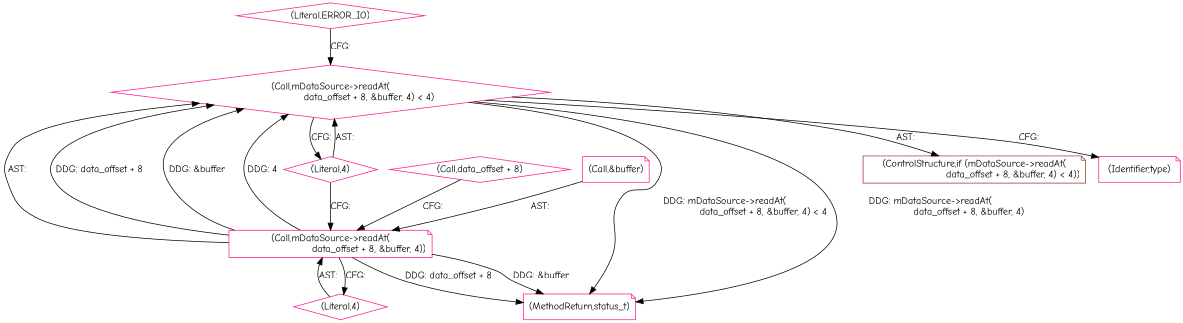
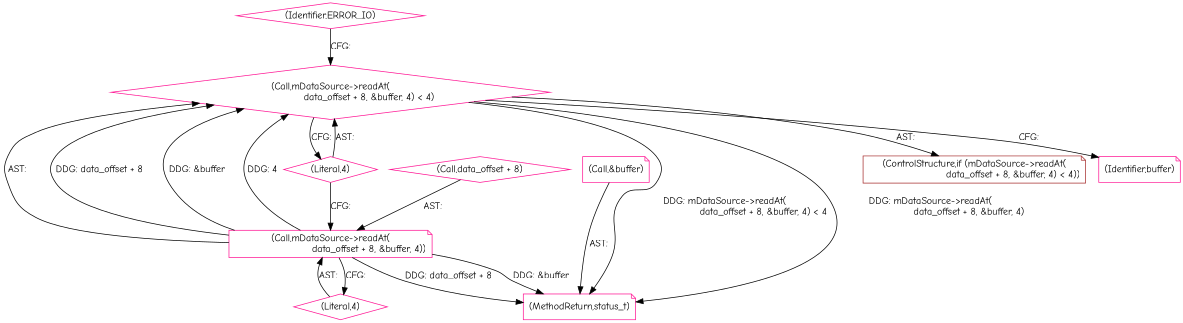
node "(Literal,ERROR_IO)": label "(Literal,ERROR_IO)" -> "(Identifier,ERROR_IO)"
node "(Identifier,type)": label "(Identifier,type)" -> "(Identifier,buffer)"
edge "(Call,data_offset + 8)" -> "(Call,mDataSource->readAt( data_offset + 8, &buffer, 4))": label "CFG: " -> "AST: "
edge "(Call,&buffer)" -> "(Call,mDataSource->readAt( data_offset + 8, &buffer, 4))": now "(Call,&buffer)" -> "(MethodReturn,status_t)"
